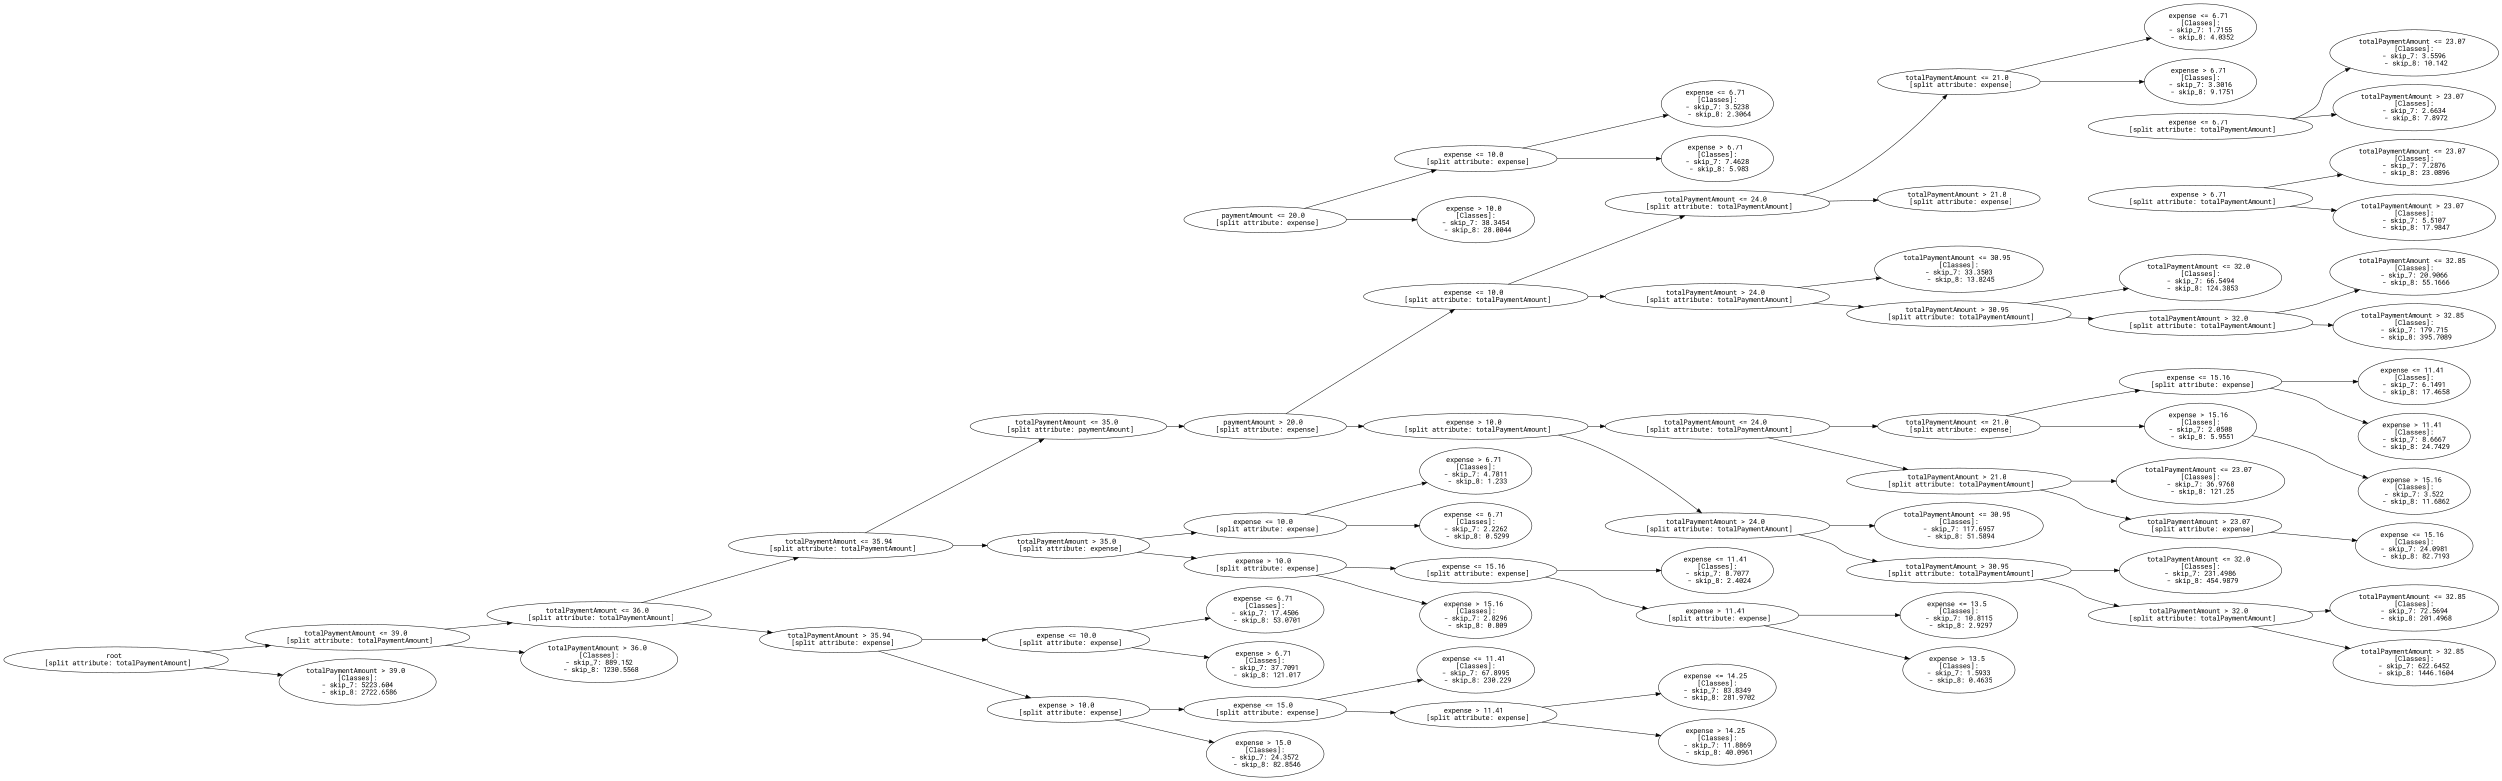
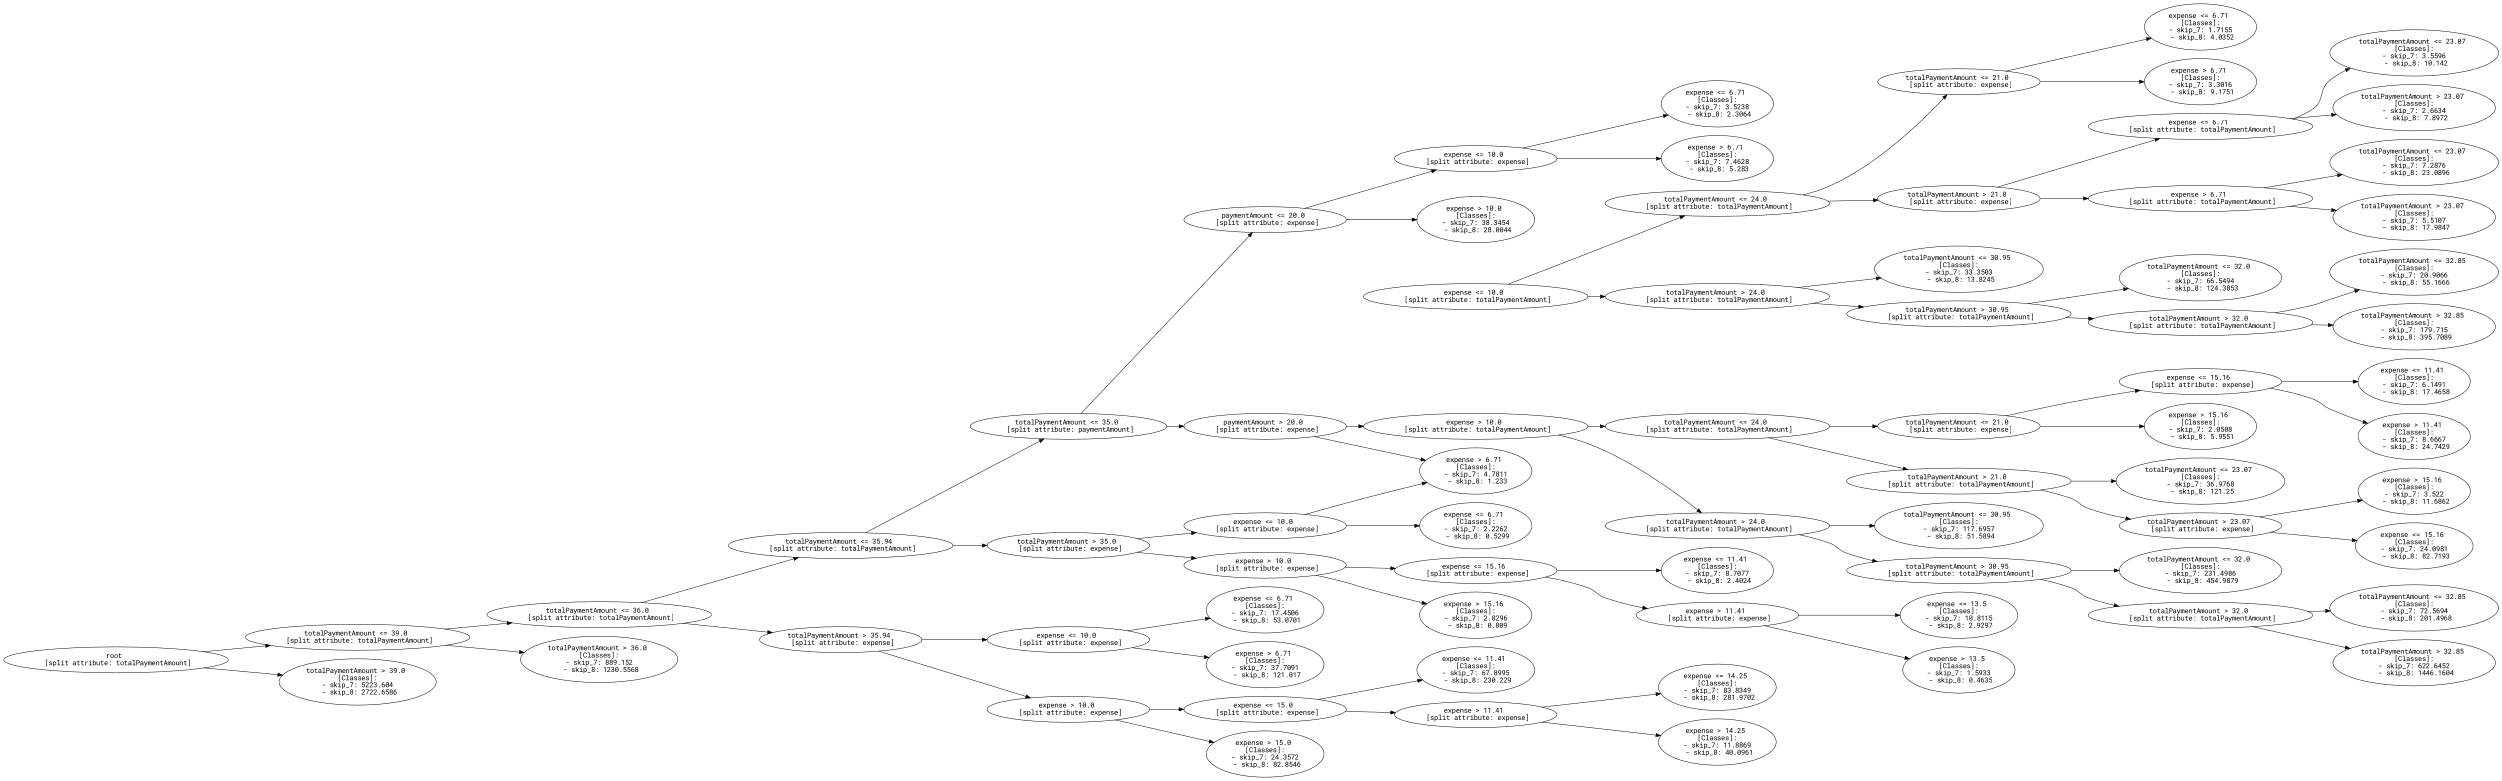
node "expense > 6.71 [Classes]: - skip_7: 7.4628 - skip_8: 5.983": label "expense > 6.71 [Classes]: - skip_7: 7.4628 - skip_8: 5.983" -> "expense > 6.71 [Classes]: - skip_7: 7.4628 - skip_8: 5.283"
edge "totalPaymentAmount > 21.0 [split attribute: expense]" -> "expense <= 6.71 [split attribute: totalPaymentAmount]": added
edge "totalPaymentAmount > 21.0 [split attribute: expense]" -> "expense > 6.71 [split attribute: totalPaymentAmount]": added
edge "totalPaymentAmount <= 35.0 [split attribute: paymentAmount]" -> "paymentAmount <= 20.0 [split attribute: expense]": added
edge "paymentAmount > 20.0 [split attribute: expense]" -> "expense <= 10.0 [split attribute: totalPaymentAmount]": now "paymentAmount > 20.0 [split attribute: expense]" -> "expense > 6.71 [Classes]: - skip_7: 4.7811 - skip_8: 1.233"
edge "expense > 15.16 [Classes]: - skip_7: 2.0508 - skip_8: 5.9551" -> "expense > 15.16 [Classes]: - skip_7: 3.522 - skip_8: 11.6862": now "totalPaymentAmount > 23.07 [split attribute: expense]" -> "expense > 15.16 [Classes]: - skip_7: 3.522 - skip_8: 11.6862"
